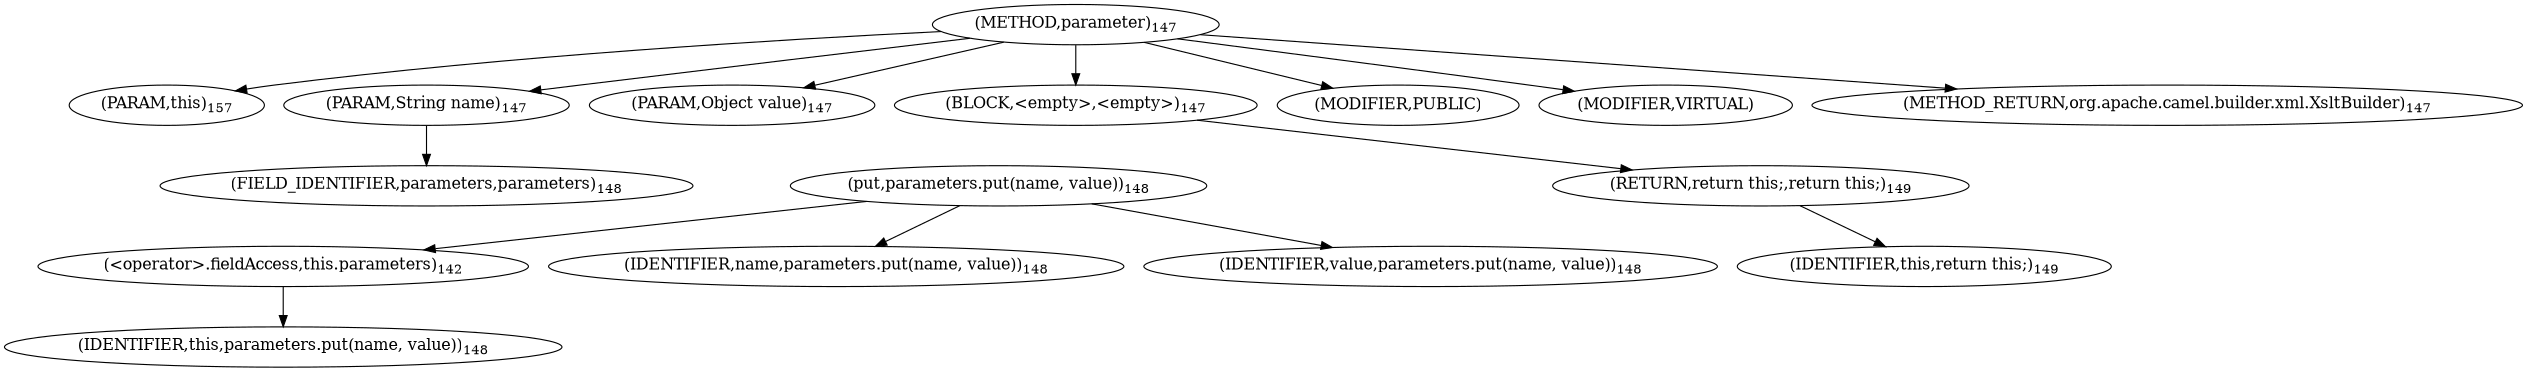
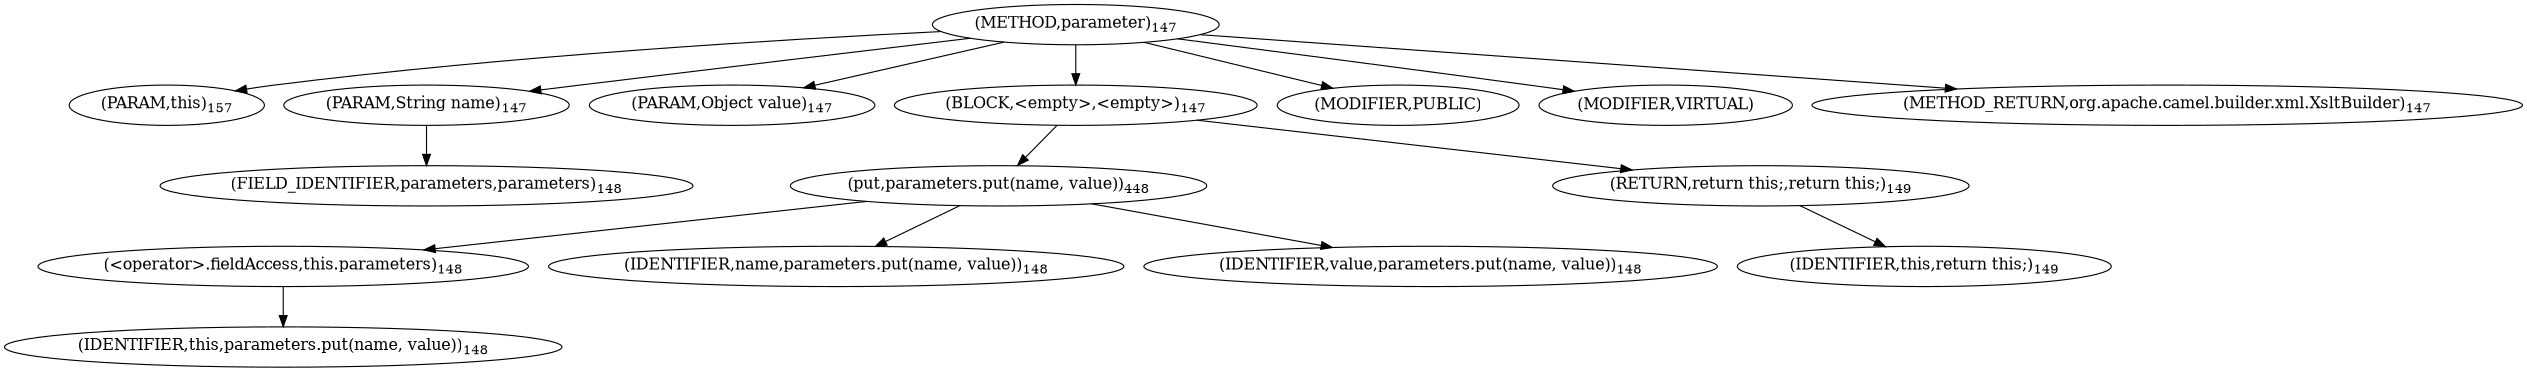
edge "(BLOCK,<empty>,<empty>)" -> "(put,parameters.put(name, value))": added
node "(put,parameters.put(name, value))": text "148" -> "448"
node "(<operator>.fieldAccess,this.parameters)": text "142" -> "148"
